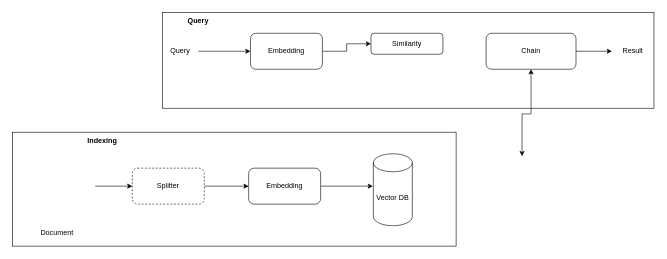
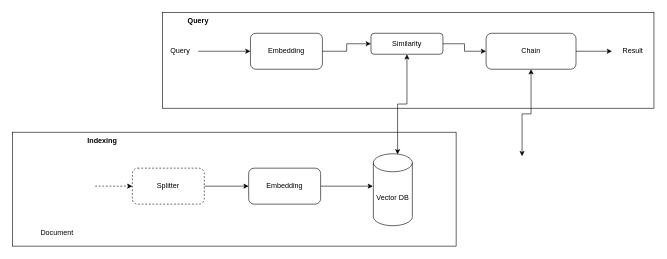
edge "Similarity" -> "Chain": added
edge "Similarity" -- "Vector DB": added
edge "Document" -> "Splitter": style solid -> dashed
